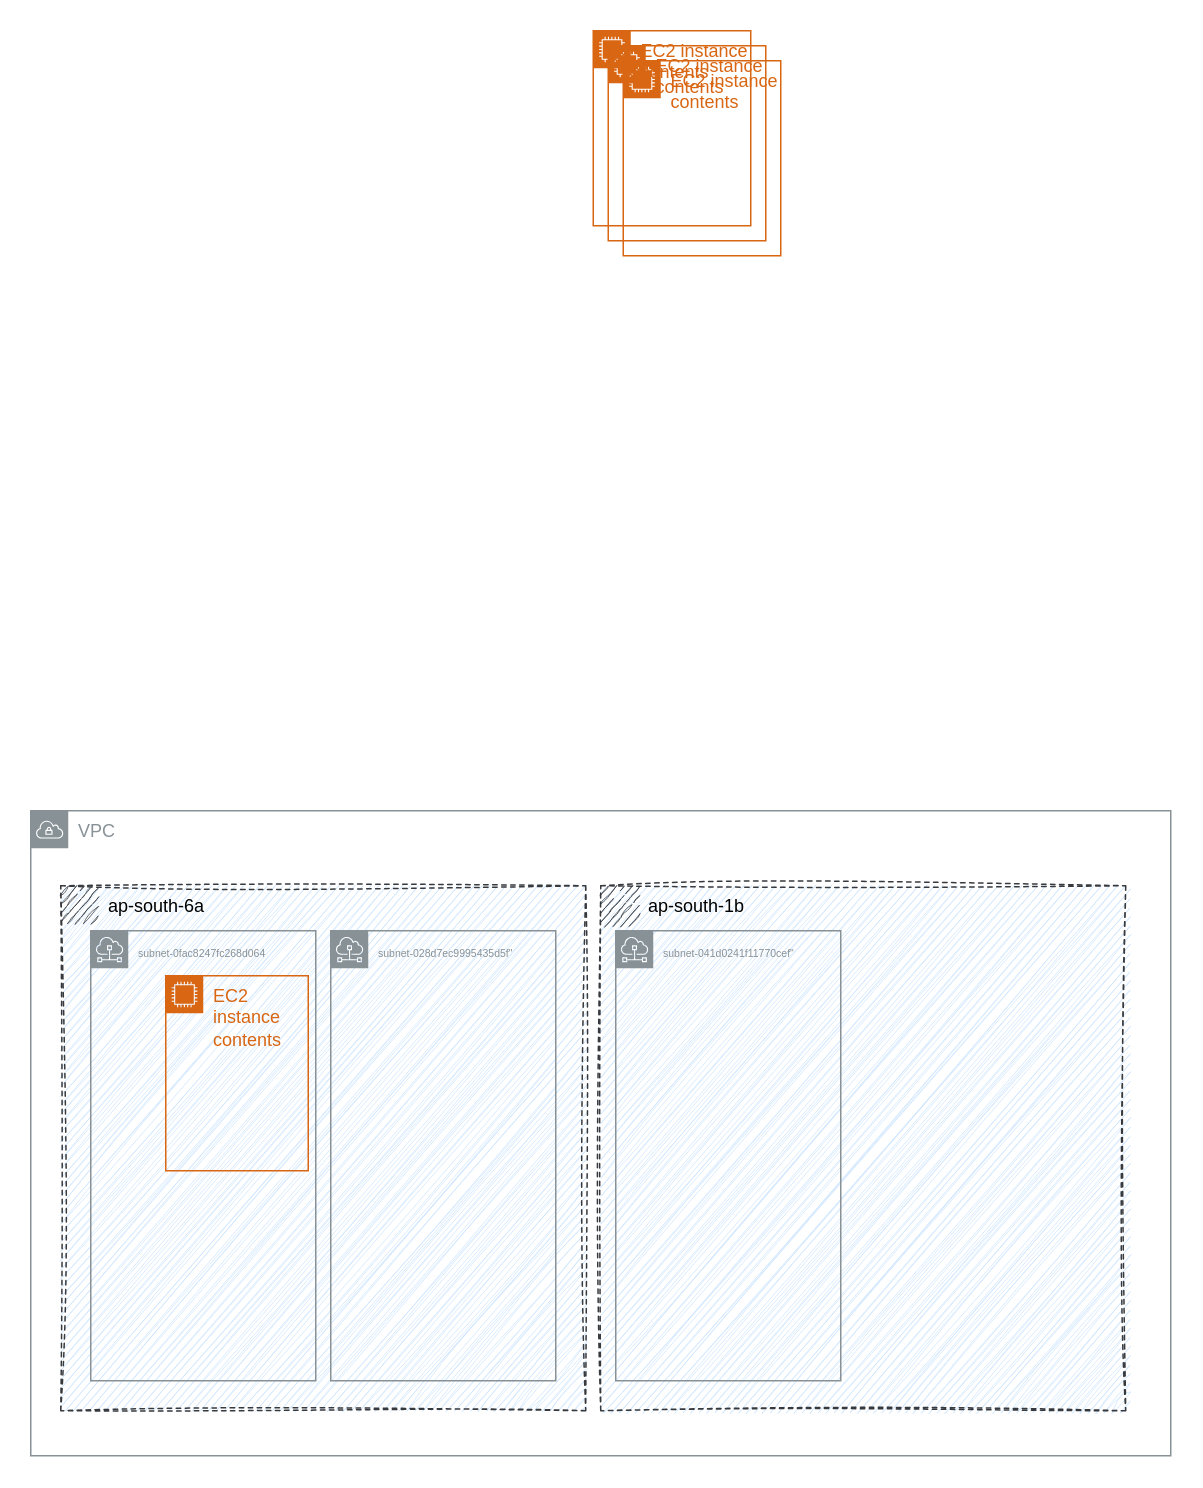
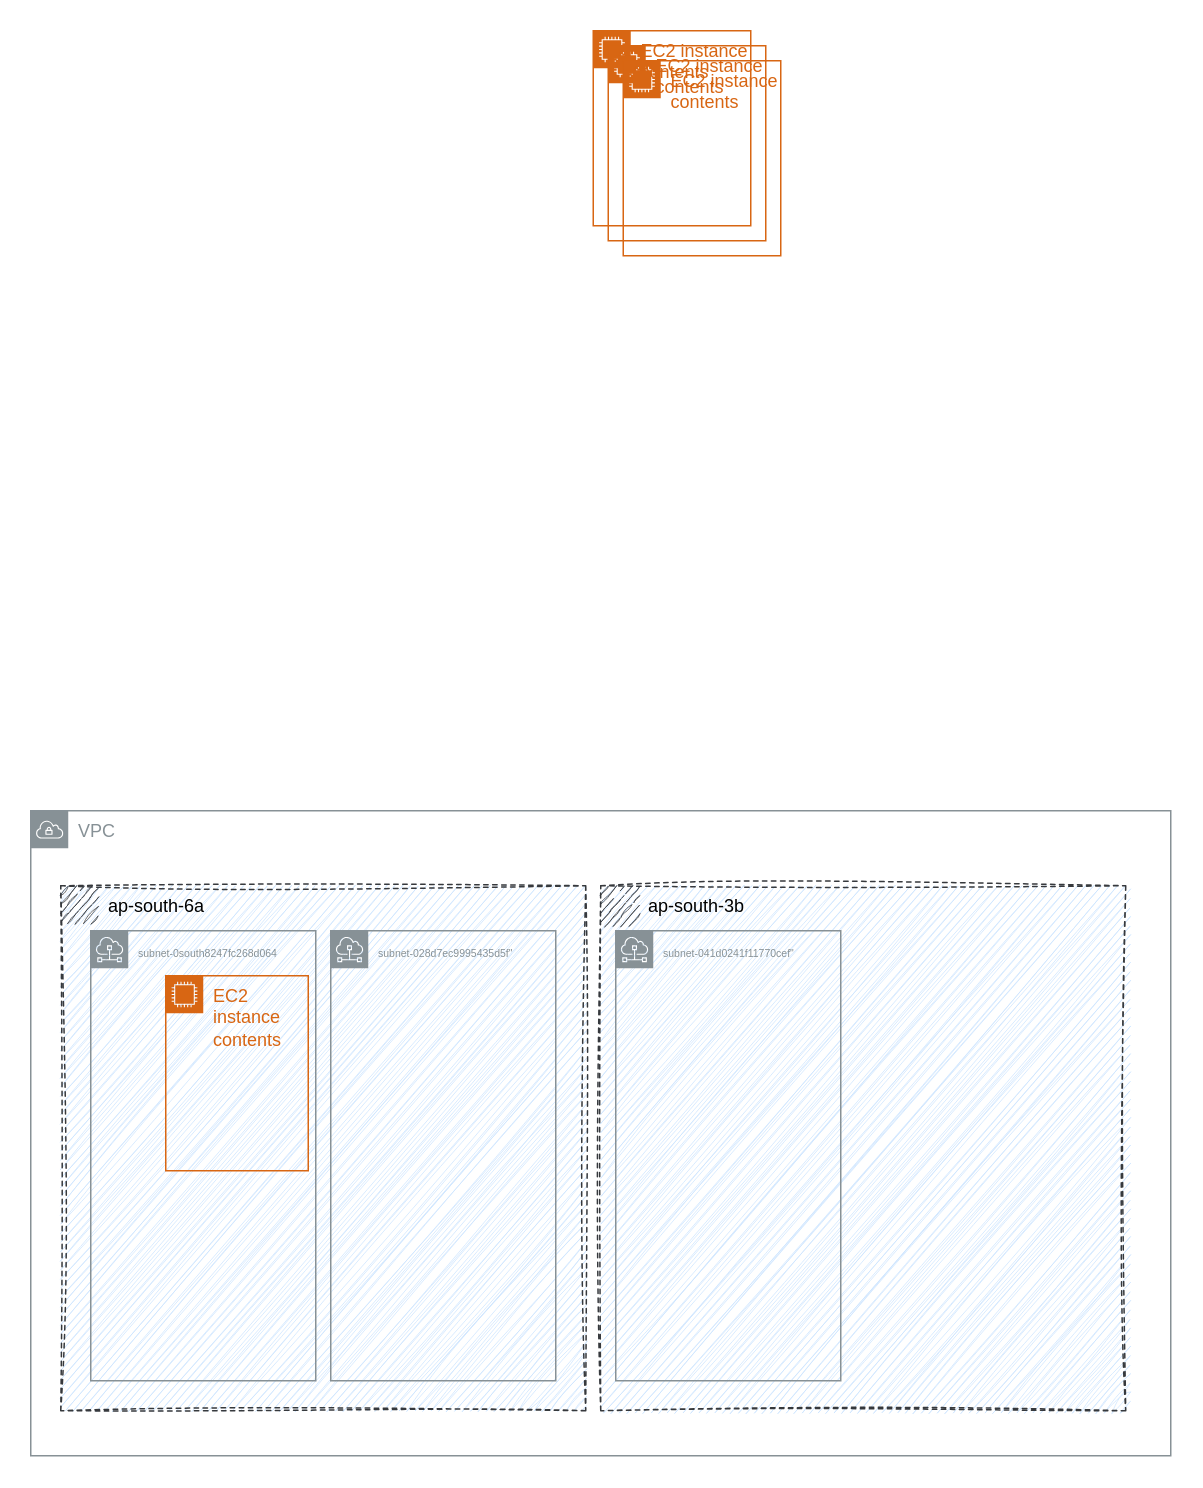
node "ap-south-1b": label "ap-south-1b" -> "ap-south-3b"
node "subnet-0fac8247fc268d064": label "subnet-0fac8247fc268d064" -> "subnet-0south8247fc268d064"
